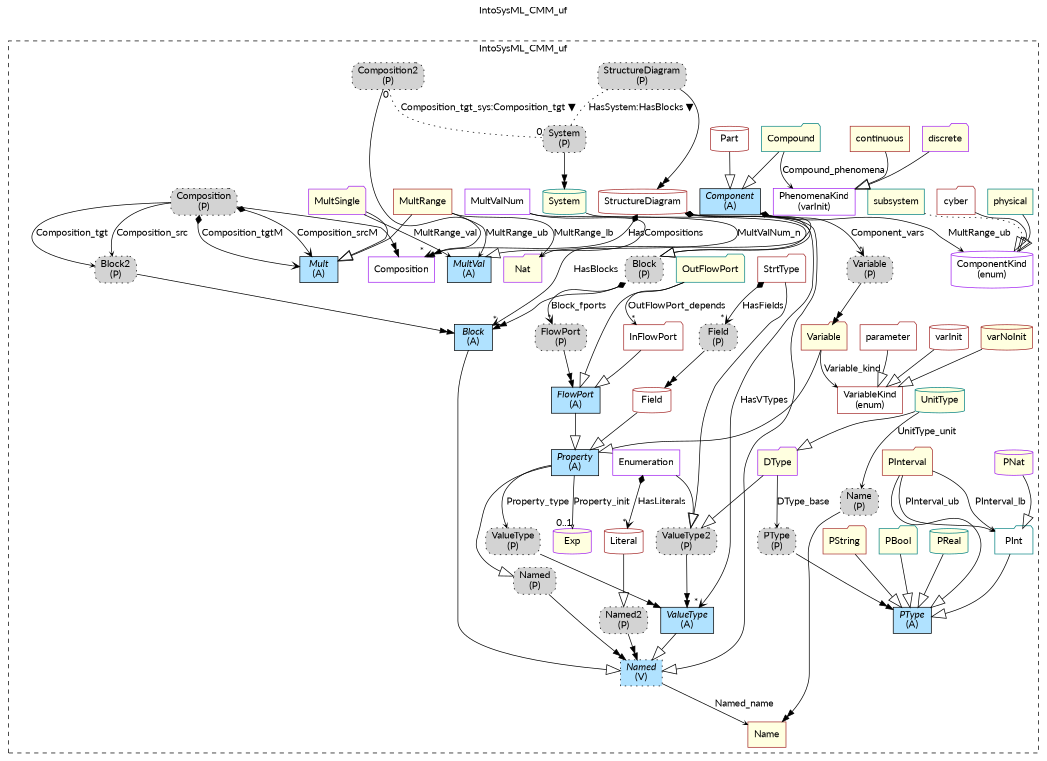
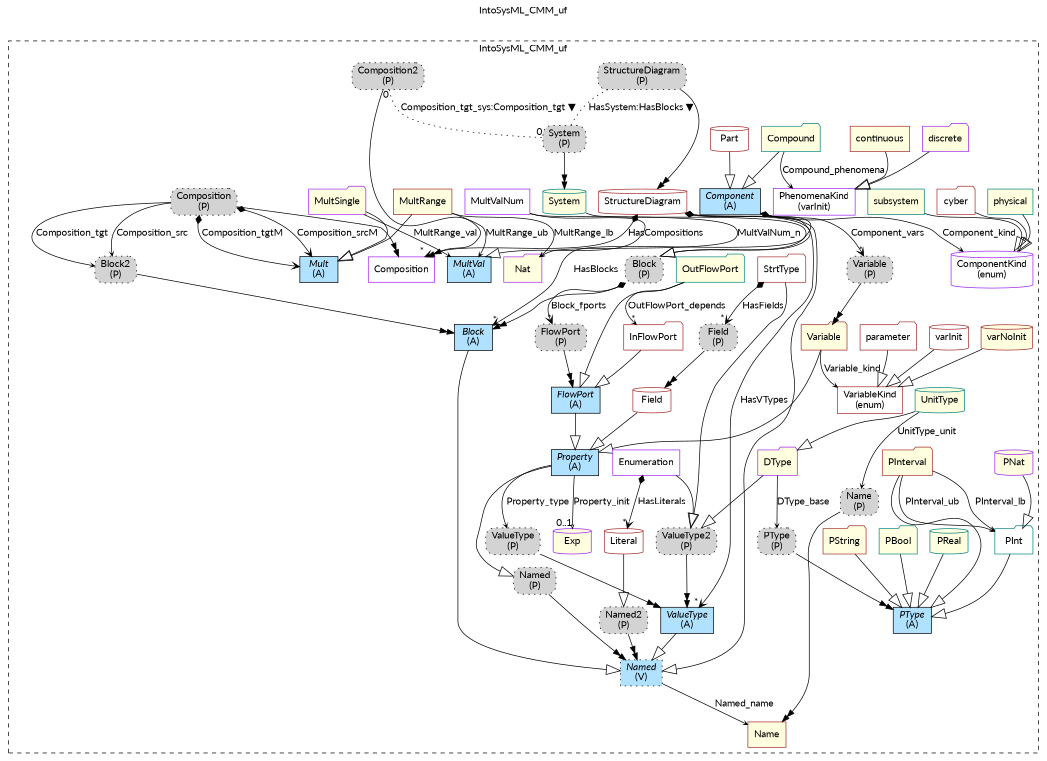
edge "subsystem" -> "ComponentKind (enum)": style dotted -> solid
edge "Component" -> "ComponentKind (enum)": label "MultRange_ub" -> "Component_kind"
